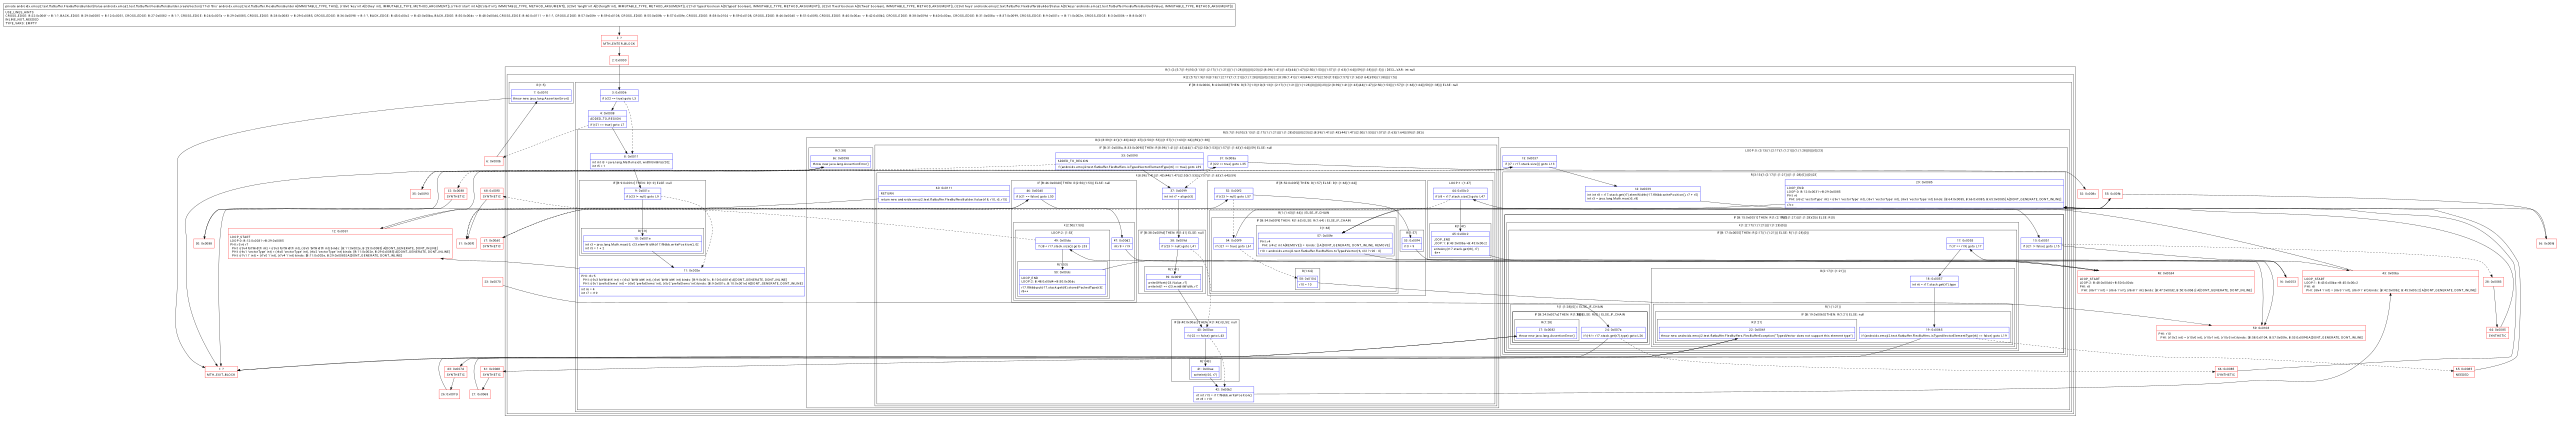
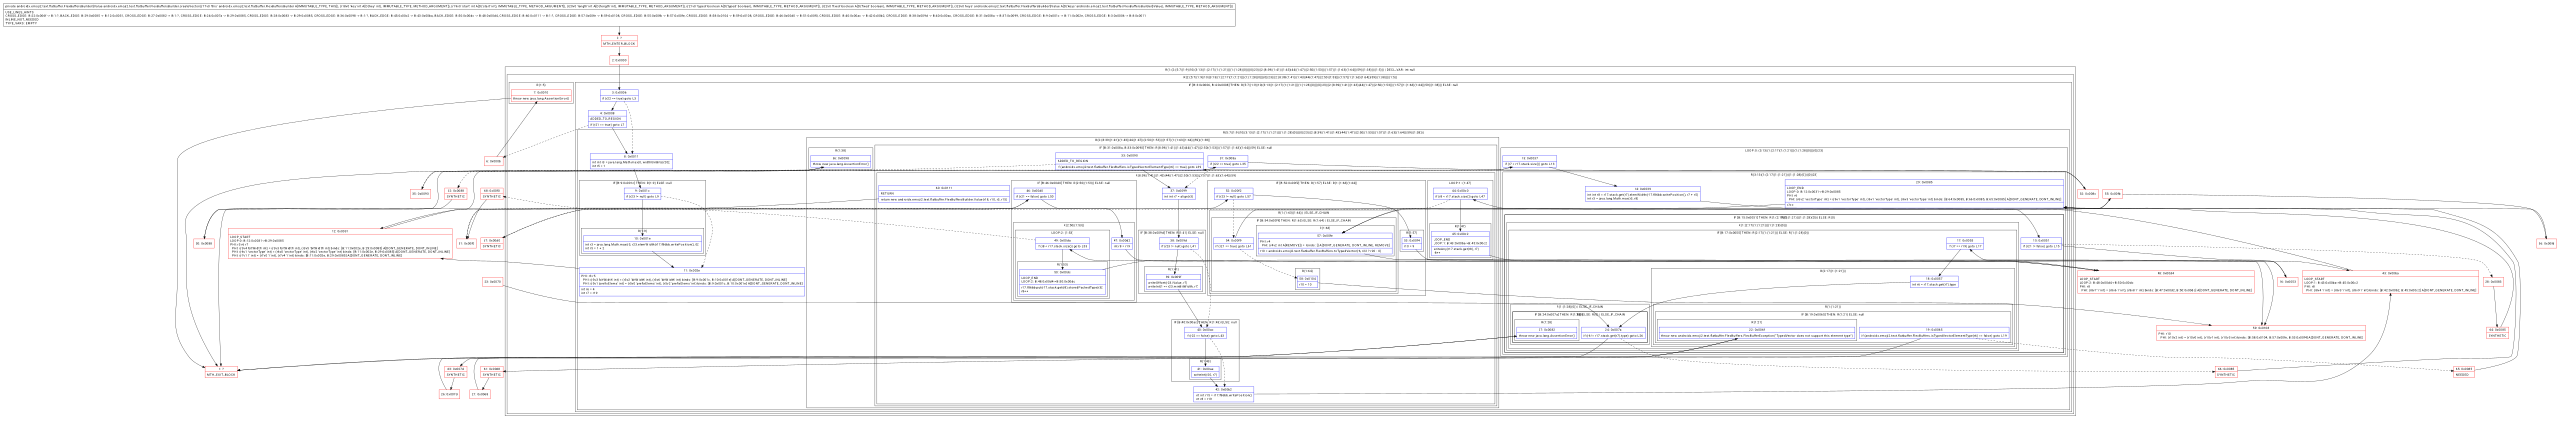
node "7: 0x0010": color blue -> red
edge "32: 0x008c" -> "33: 0x0090": added
edge "18: 0x0057" -> "19: 0x0065": now "18: 0x0057" -> "24: 0x007a"
